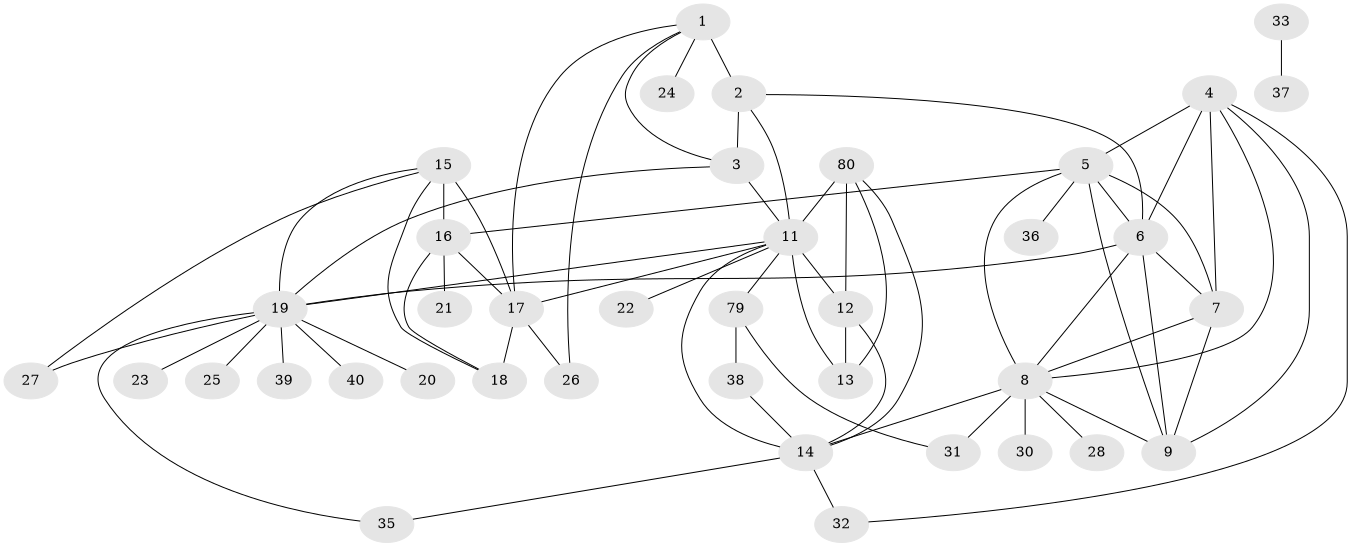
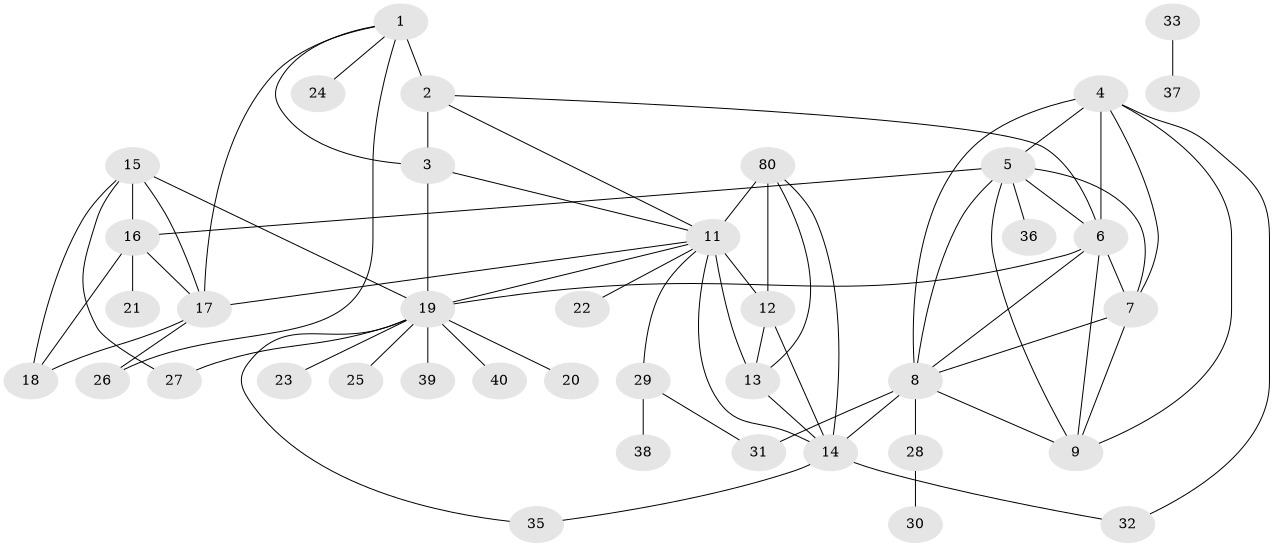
node "79": label "79" -> "29"
edge "38" -- "14": now "13" -- "14"
edge "8" -- "30": now "28" -- "30"
